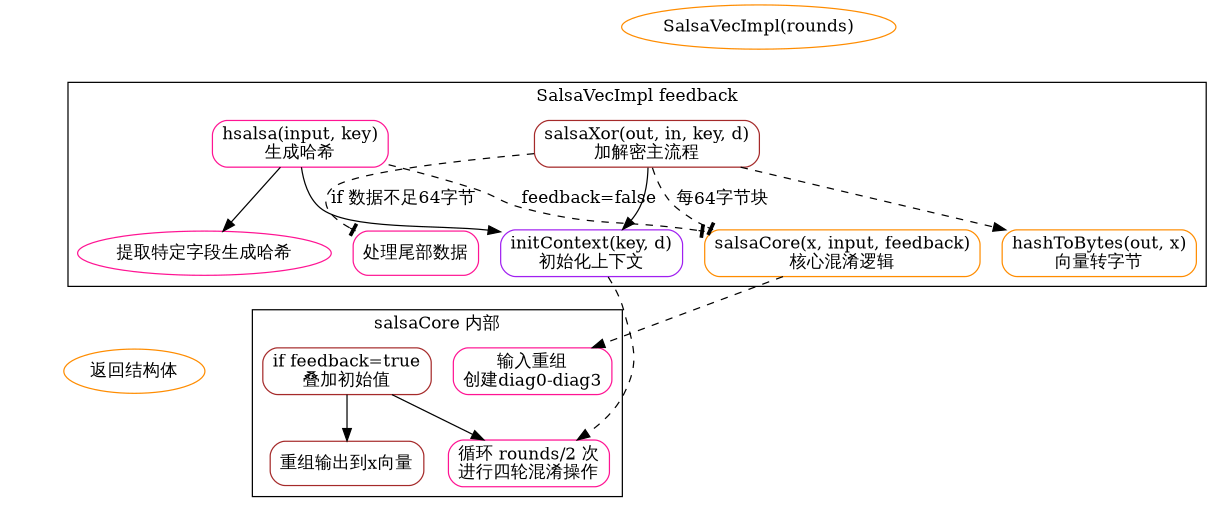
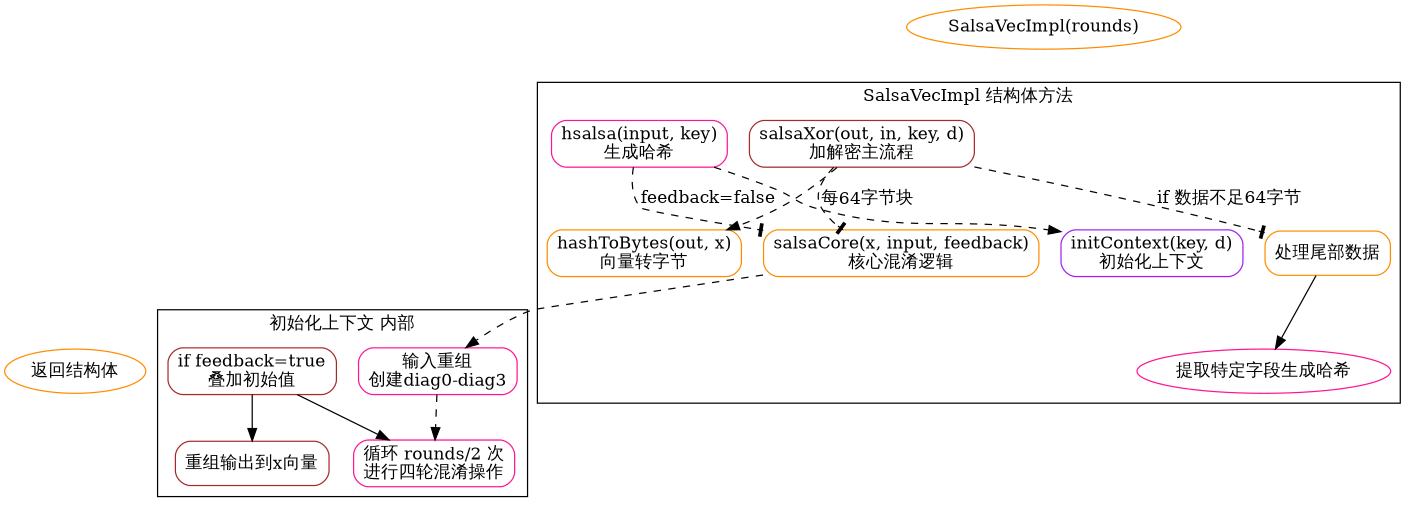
cluster "SalsaVecImpl feedback": label "SalsaVecImpl feedback" -> "SalsaVecImpl 结构体方法"
edge "salsaXor(out, in, key, d) 加解密主流程" -> "initContext(key, d) 初始化上下文": removed
edge "hsalsa(input, key) 生成哈希" -> "提取特定字段生成哈希": now "处理尾部数据" -> "提取特定字段生成哈希"
edge "hsalsa(input, key) 生成哈希" -> "initContext(key, d) 初始化上下文": style solid -> dashed
node "处理尾部数据": color deeppink -> darkorange
cluster "salsaCore 内部": label "salsaCore 内部" -> "初始化上下文 内部"
edge "initContext(key, d) 初始化上下文" -> "循环 rounds/2 次 进行四轮混淆操作": now "输入重组 创建diag0-diag3" -> "循环 rounds/2 次 进行四轮混淆操作"
